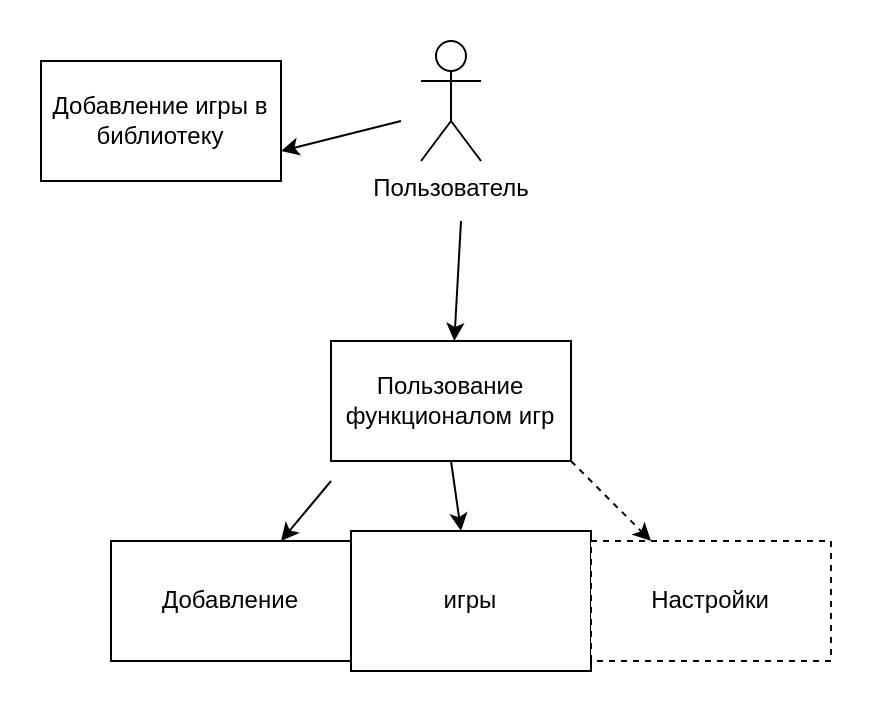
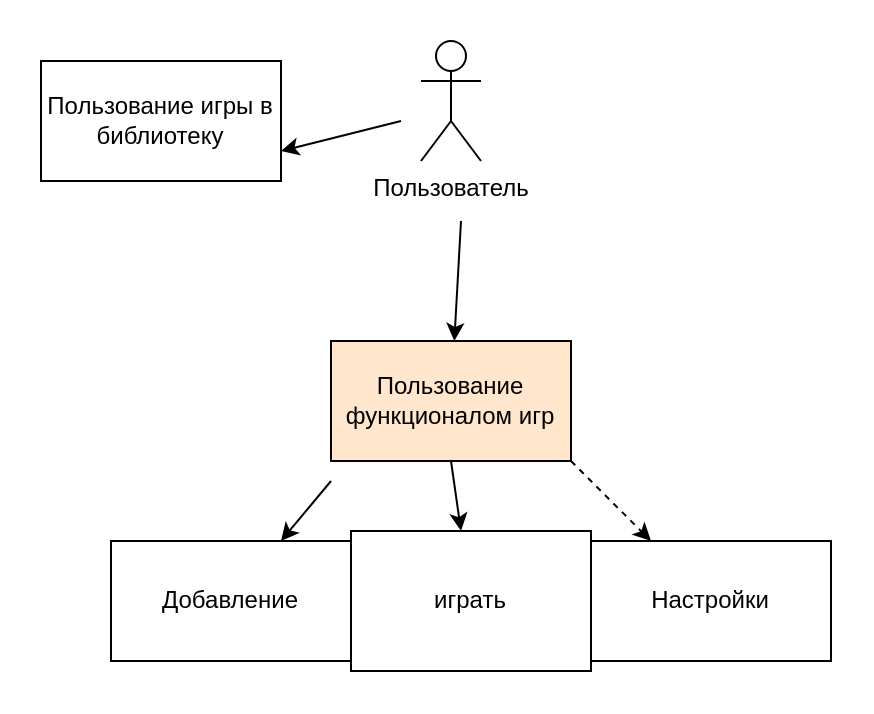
node "Добавление игры в библиотеку": label "Добавление игры в библиотеку" -> "Пользование игры в библиотеку"
node "Пользование функционалом игр": fillcolor #ffffff -> #ffe6cc
node "игры": label "игры" -> "играть"
node "Настройки": style dashed -> solid
